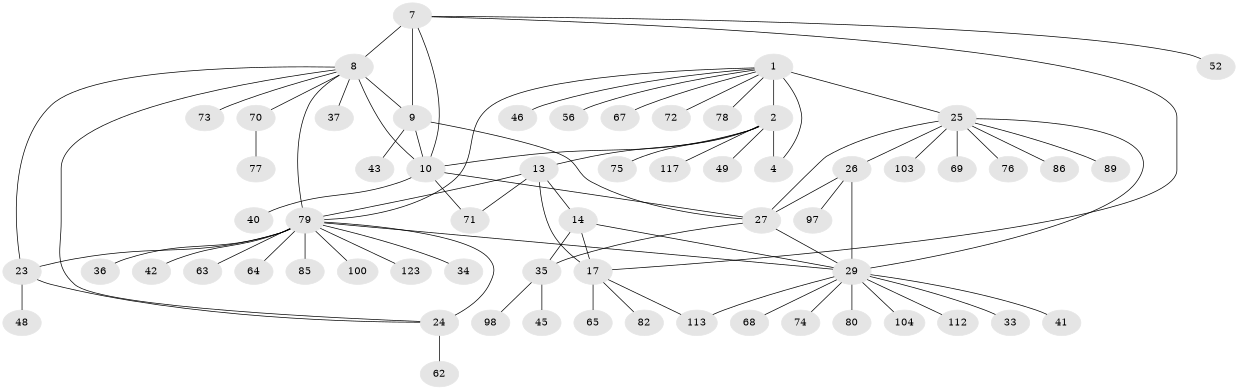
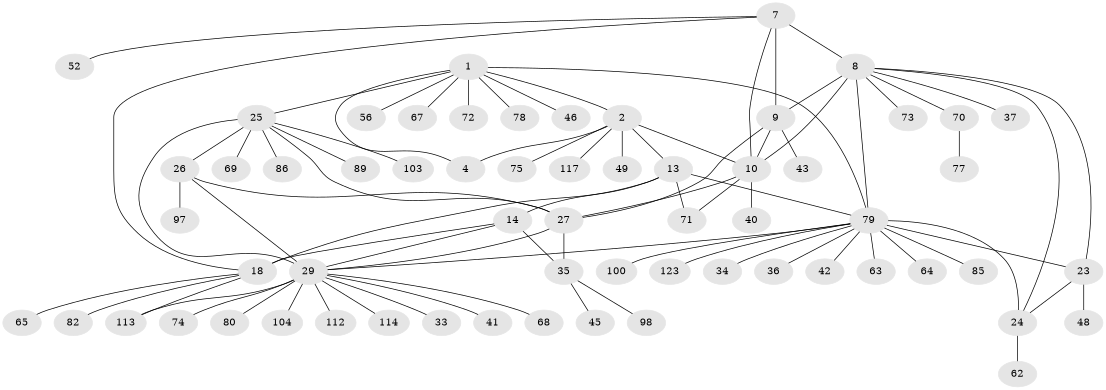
node "76": removed
node "17": label "17" -> "18"
node "114": added
